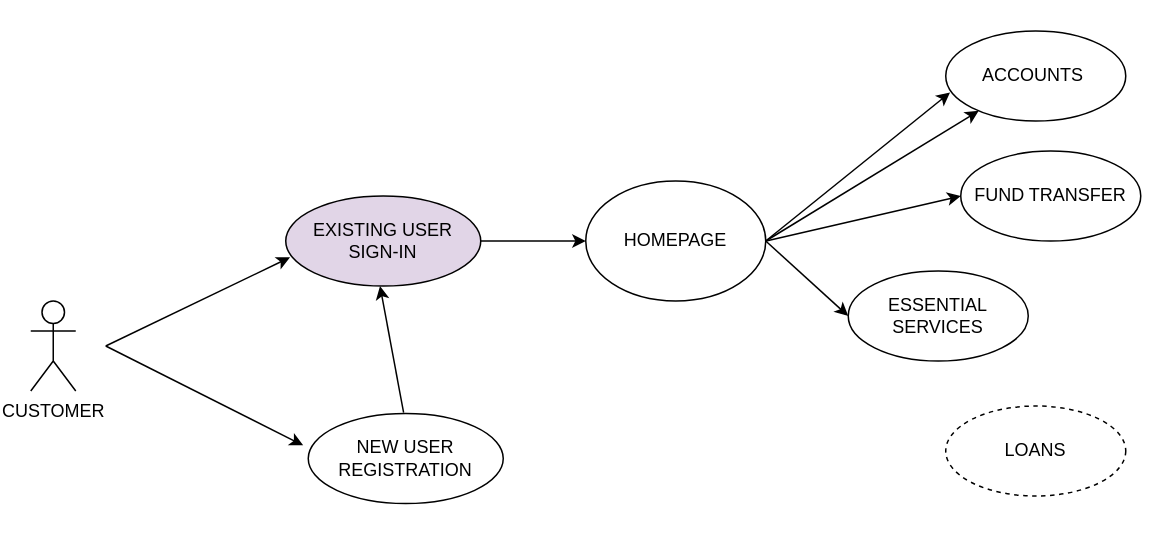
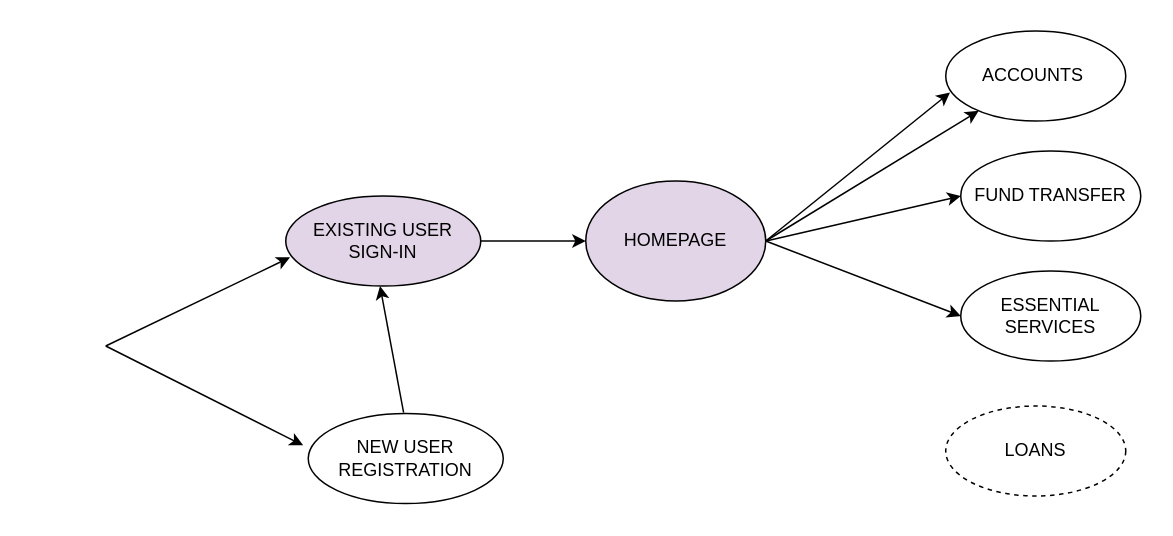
node "HOMEPAGE": fillcolor #ffffff -> #e1d5e7
node "ESSENTIAL SERVICES": moved (938, 316) -> (1051, 316)
node "CUSTOMER": removed
